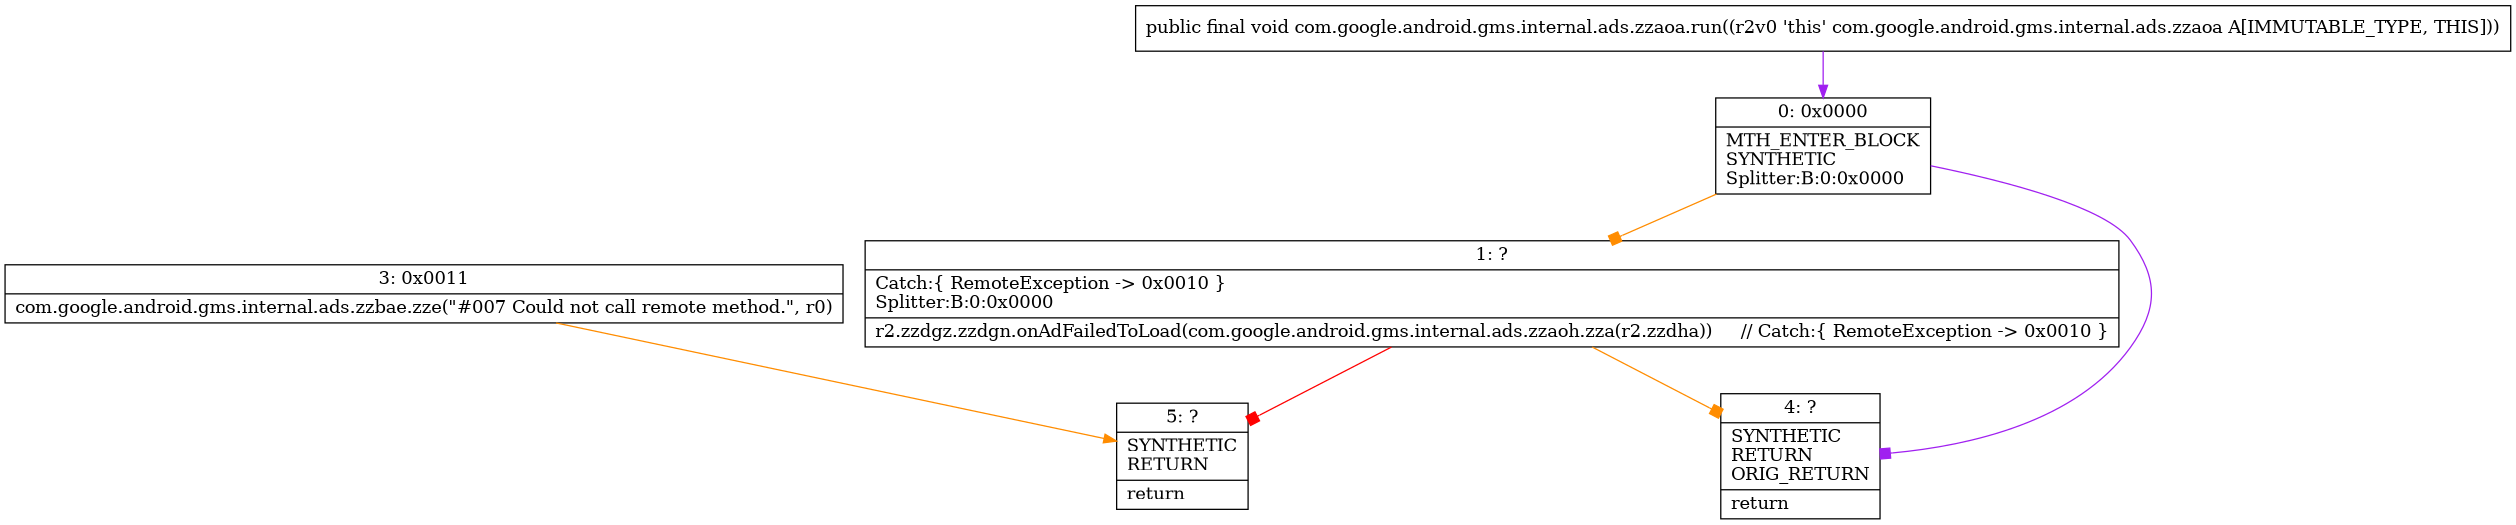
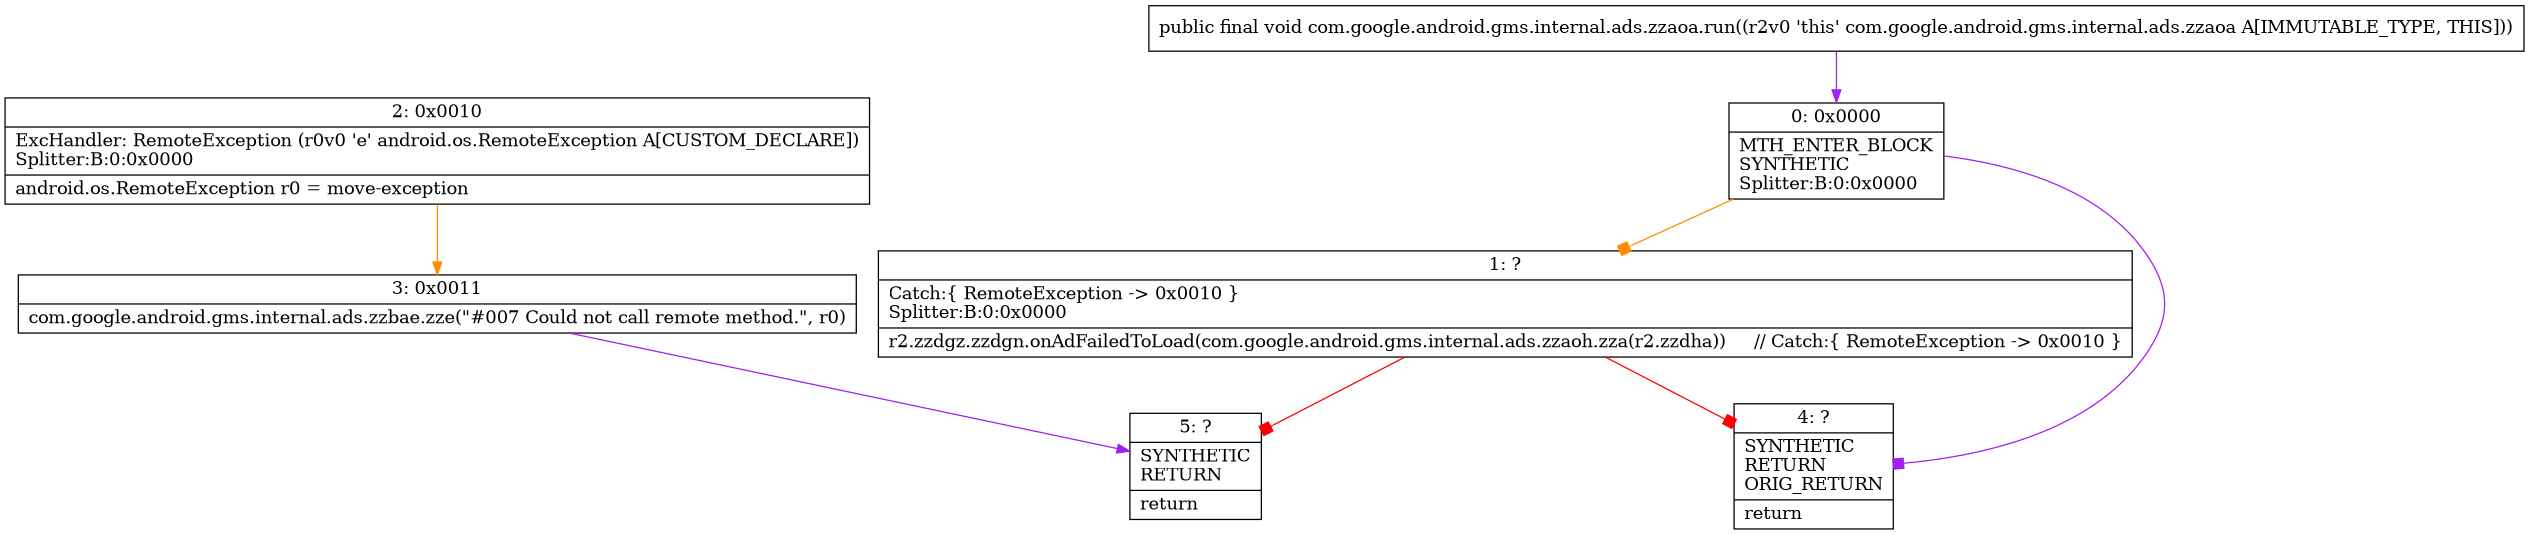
node "2: 0x0010": added
edge "1: ?" -> "4: ?": color darkorange -> red
edge "3: 0x0011" -> "5: ?": color darkorange -> purple
